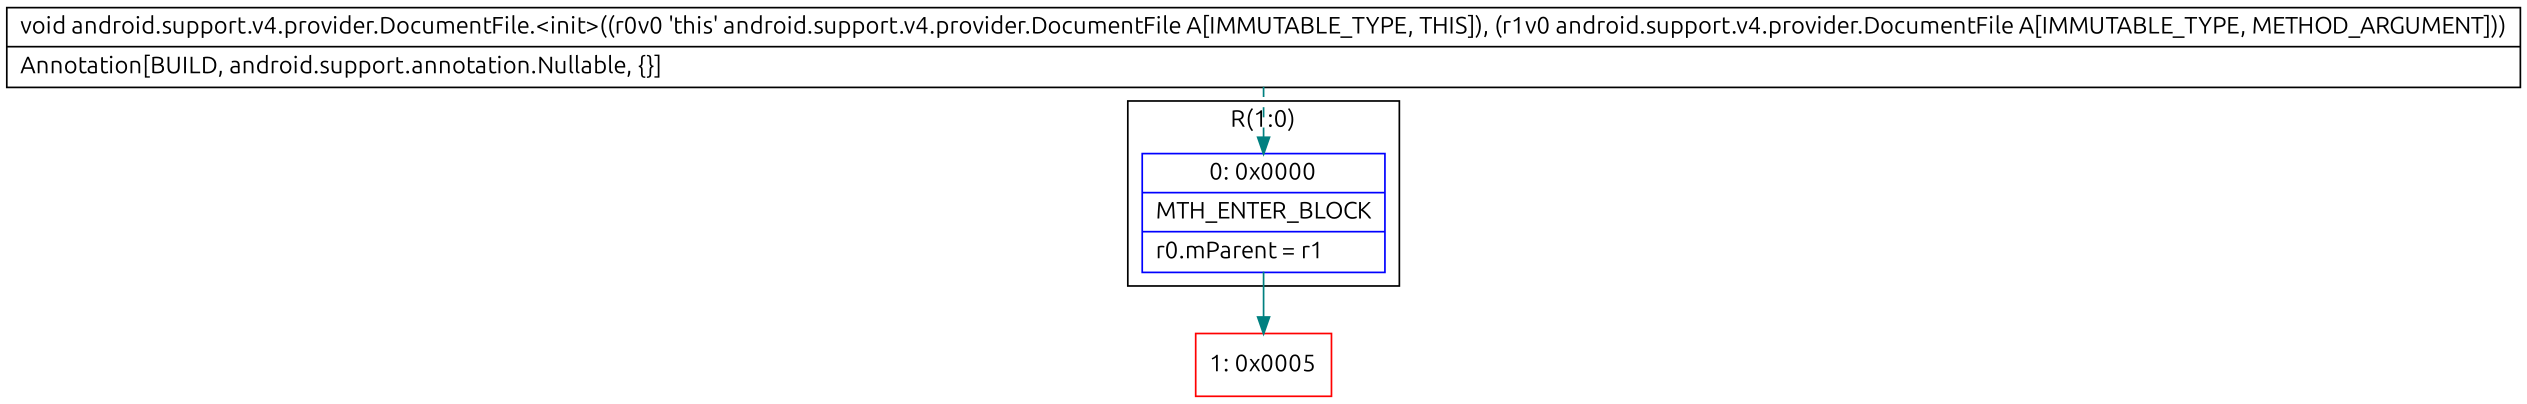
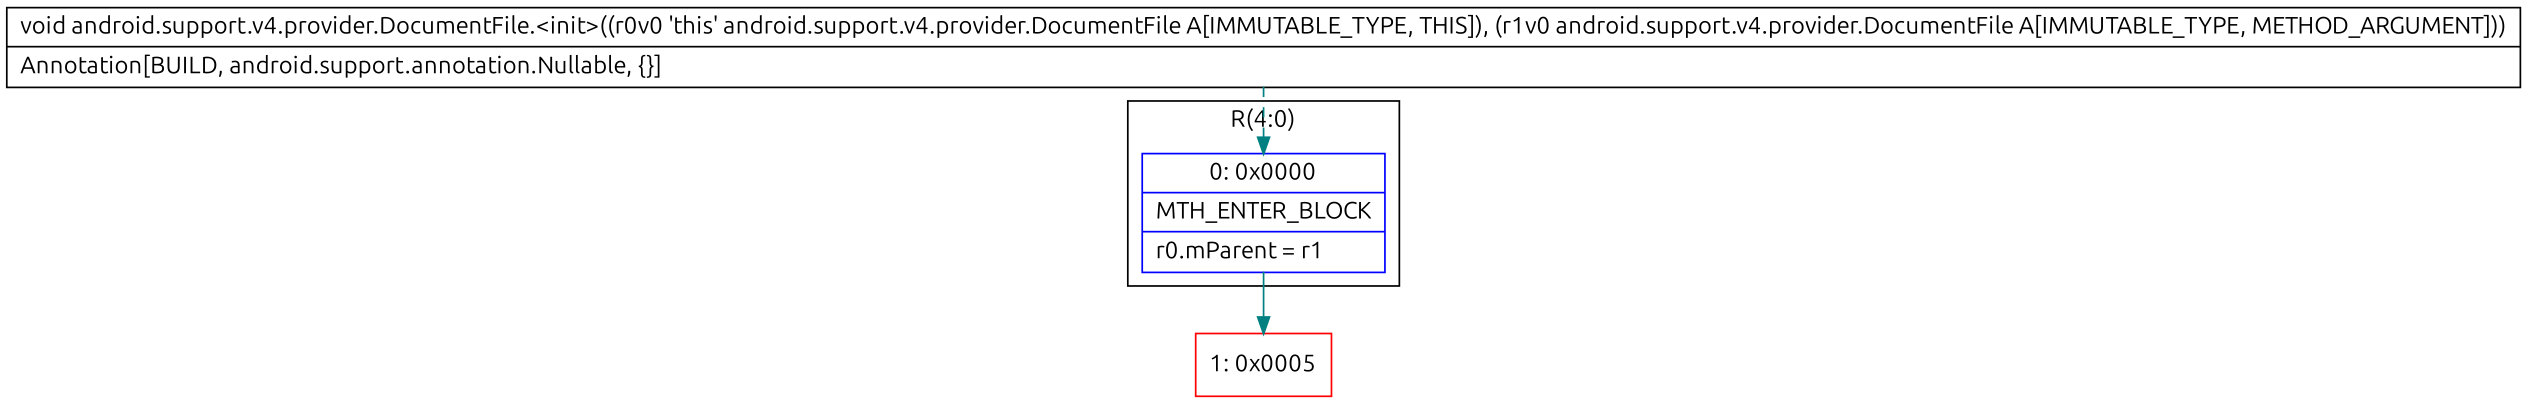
cluster "R(1:0)": label "R(1:0)" -> "R(4:0)"
